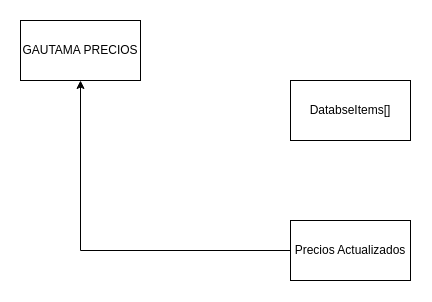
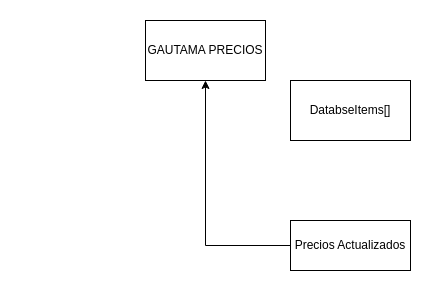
node "GAUTAMA PRECIOS": moved (81, 51) -> (206, 51)
node "Precios Actualizados": size 120x60 -> 120x50
